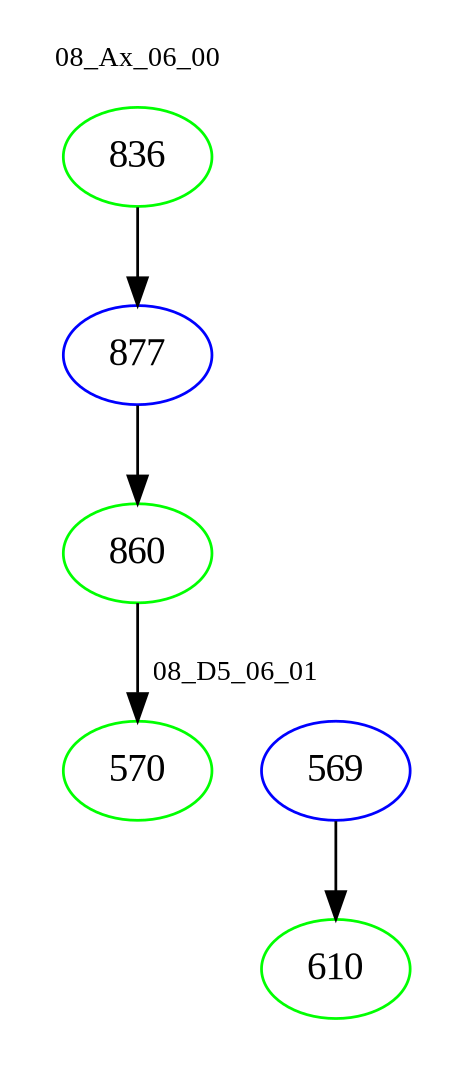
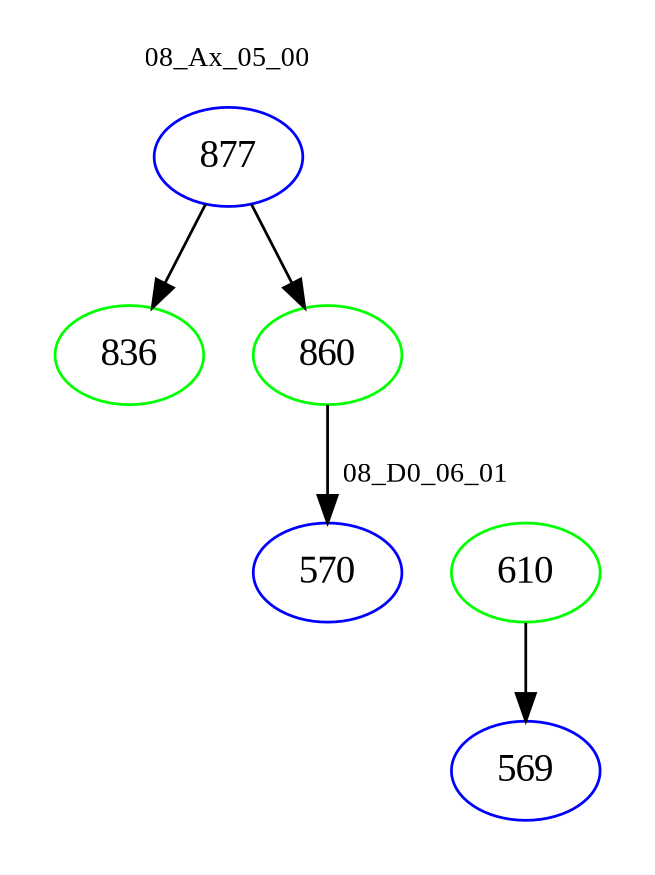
cluster "08_Ax_06_00": label "08_Ax_06_00" -> "08_Ax_05_00"
edge "836" -> "877": reversed
cluster "08_D5_06_01": label "08_D5_06_01" -> "08_D0_06_01"
node "570": color green -> blue
edge "569" -> "610": reversed
